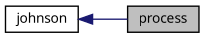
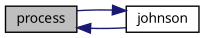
edge "johnson" -> "process": added
